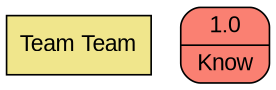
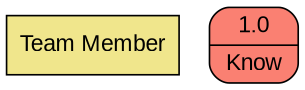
node "Team Team": label "Team Team" -> "Team Member"
